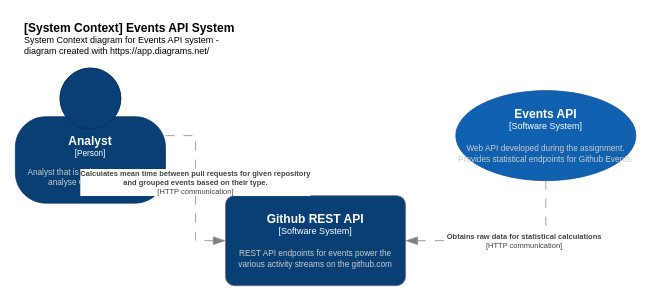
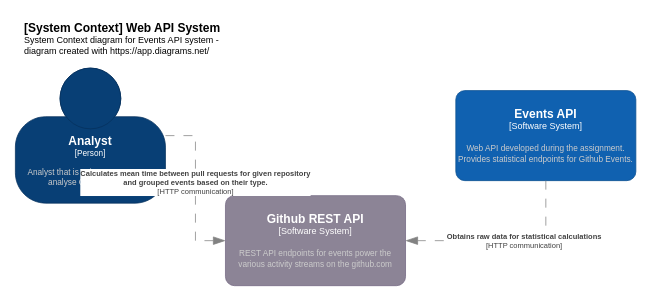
node "[System Context] Events API System System Context diagram for Events API system - diagram created with https://app.diagrams.net/": label "[System Context] Events API System System Context diagram for Events API system - diagram created with https://app.diagrams.net/" -> "[System Context] Web API System System Context diagram for Events API system - diagram created with https://app.diagrams.net/"
node "Events API [Software System] Web API developed during the assignment. Provides statistical endpoints for Github Events.": shape ellipse -> rounded rectangle
node "Github REST API [Software System] REST API endpoints for events power the various activity streams on the github.com": fillcolor #083f75 -> #8c8496
